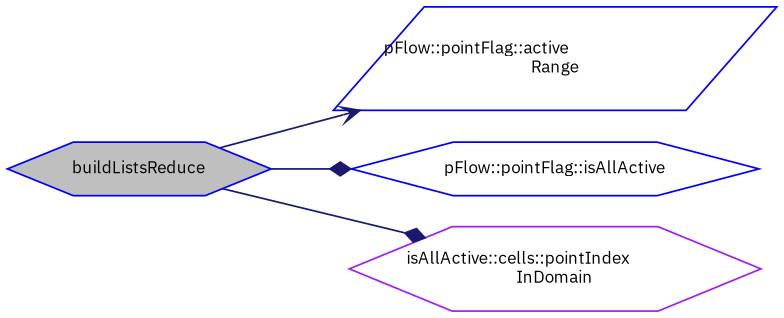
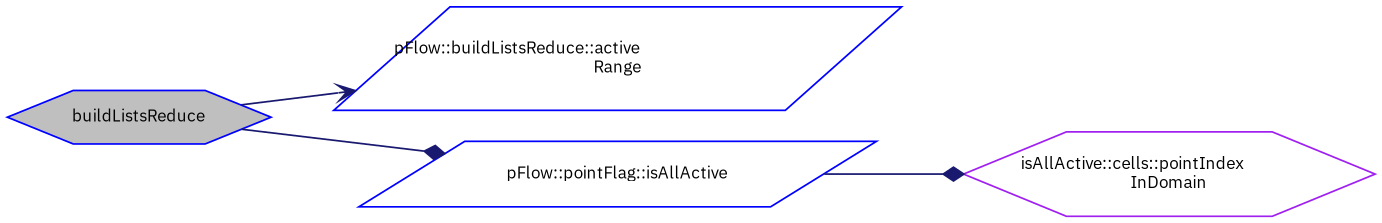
node "pFlow::pointFlag::active Range": label "pFlow::pointFlag::active Range" -> "pFlow::buildListsReduce::active Range"
node "pFlow::pointFlag::isAllActive": shape hexagon -> parallelogram
edge "buildListsReduce" -> "isAllActive::cells::pointIndex InDomain": now "pFlow::pointFlag::isAllActive" -> "isAllActive::cells::pointIndex InDomain"
